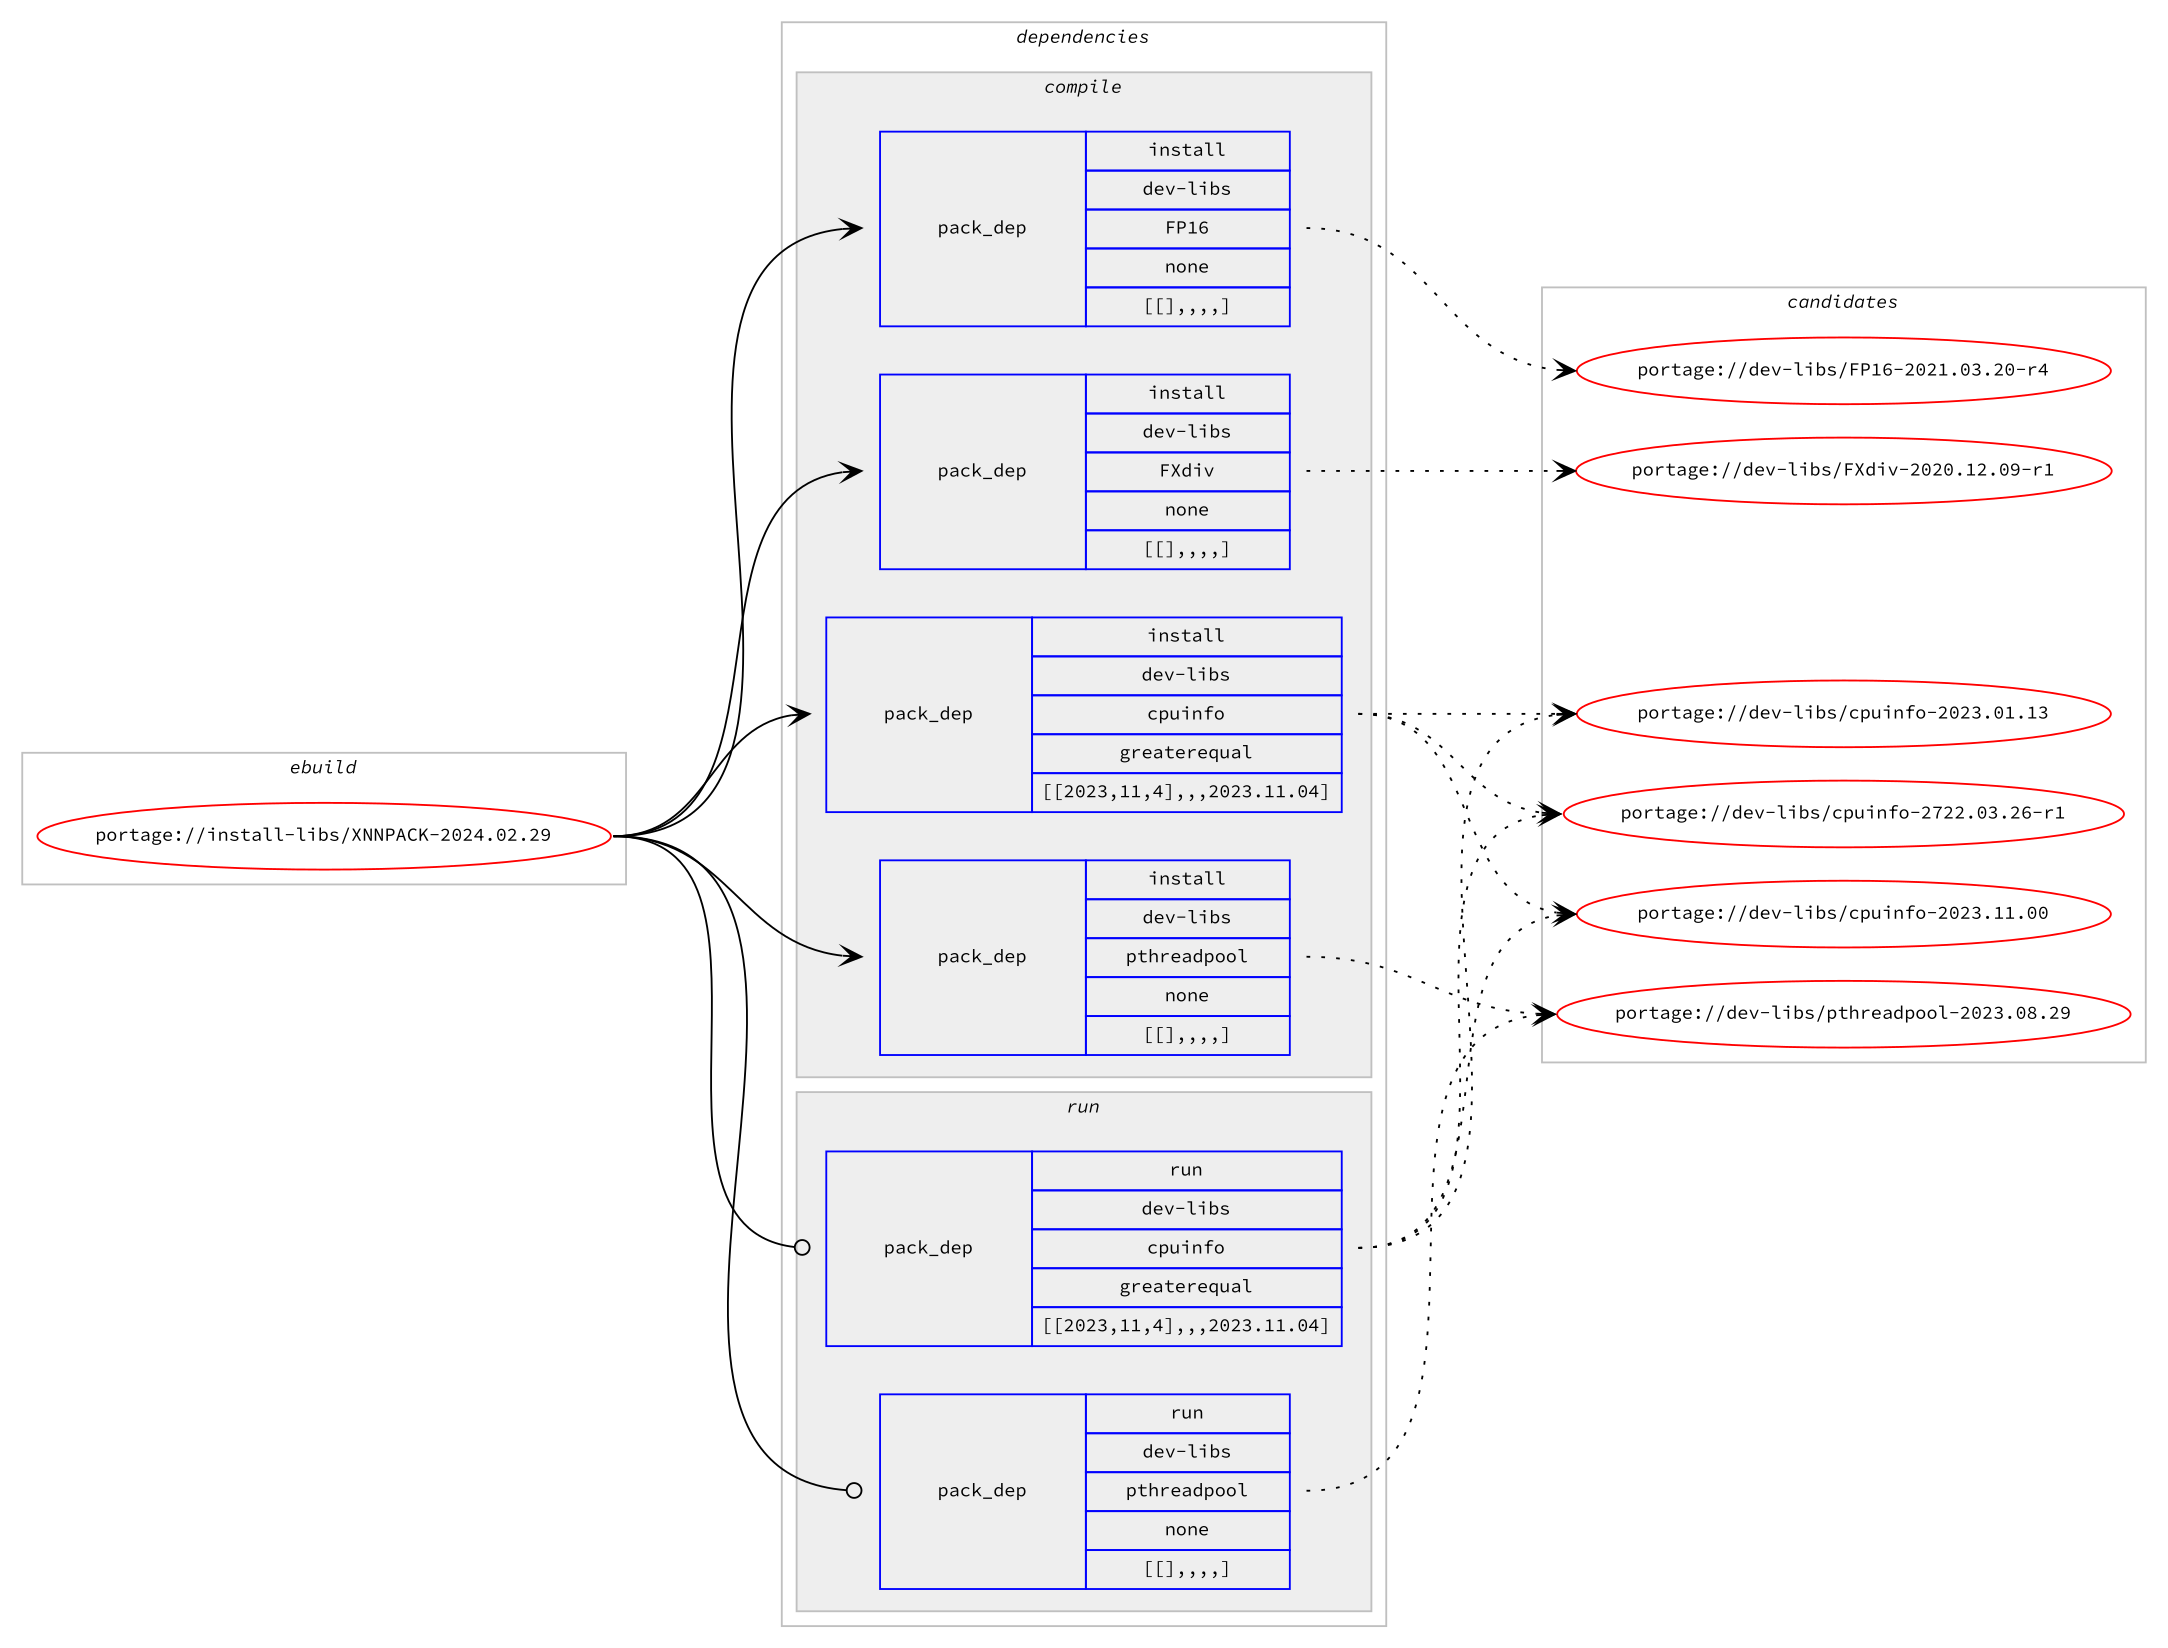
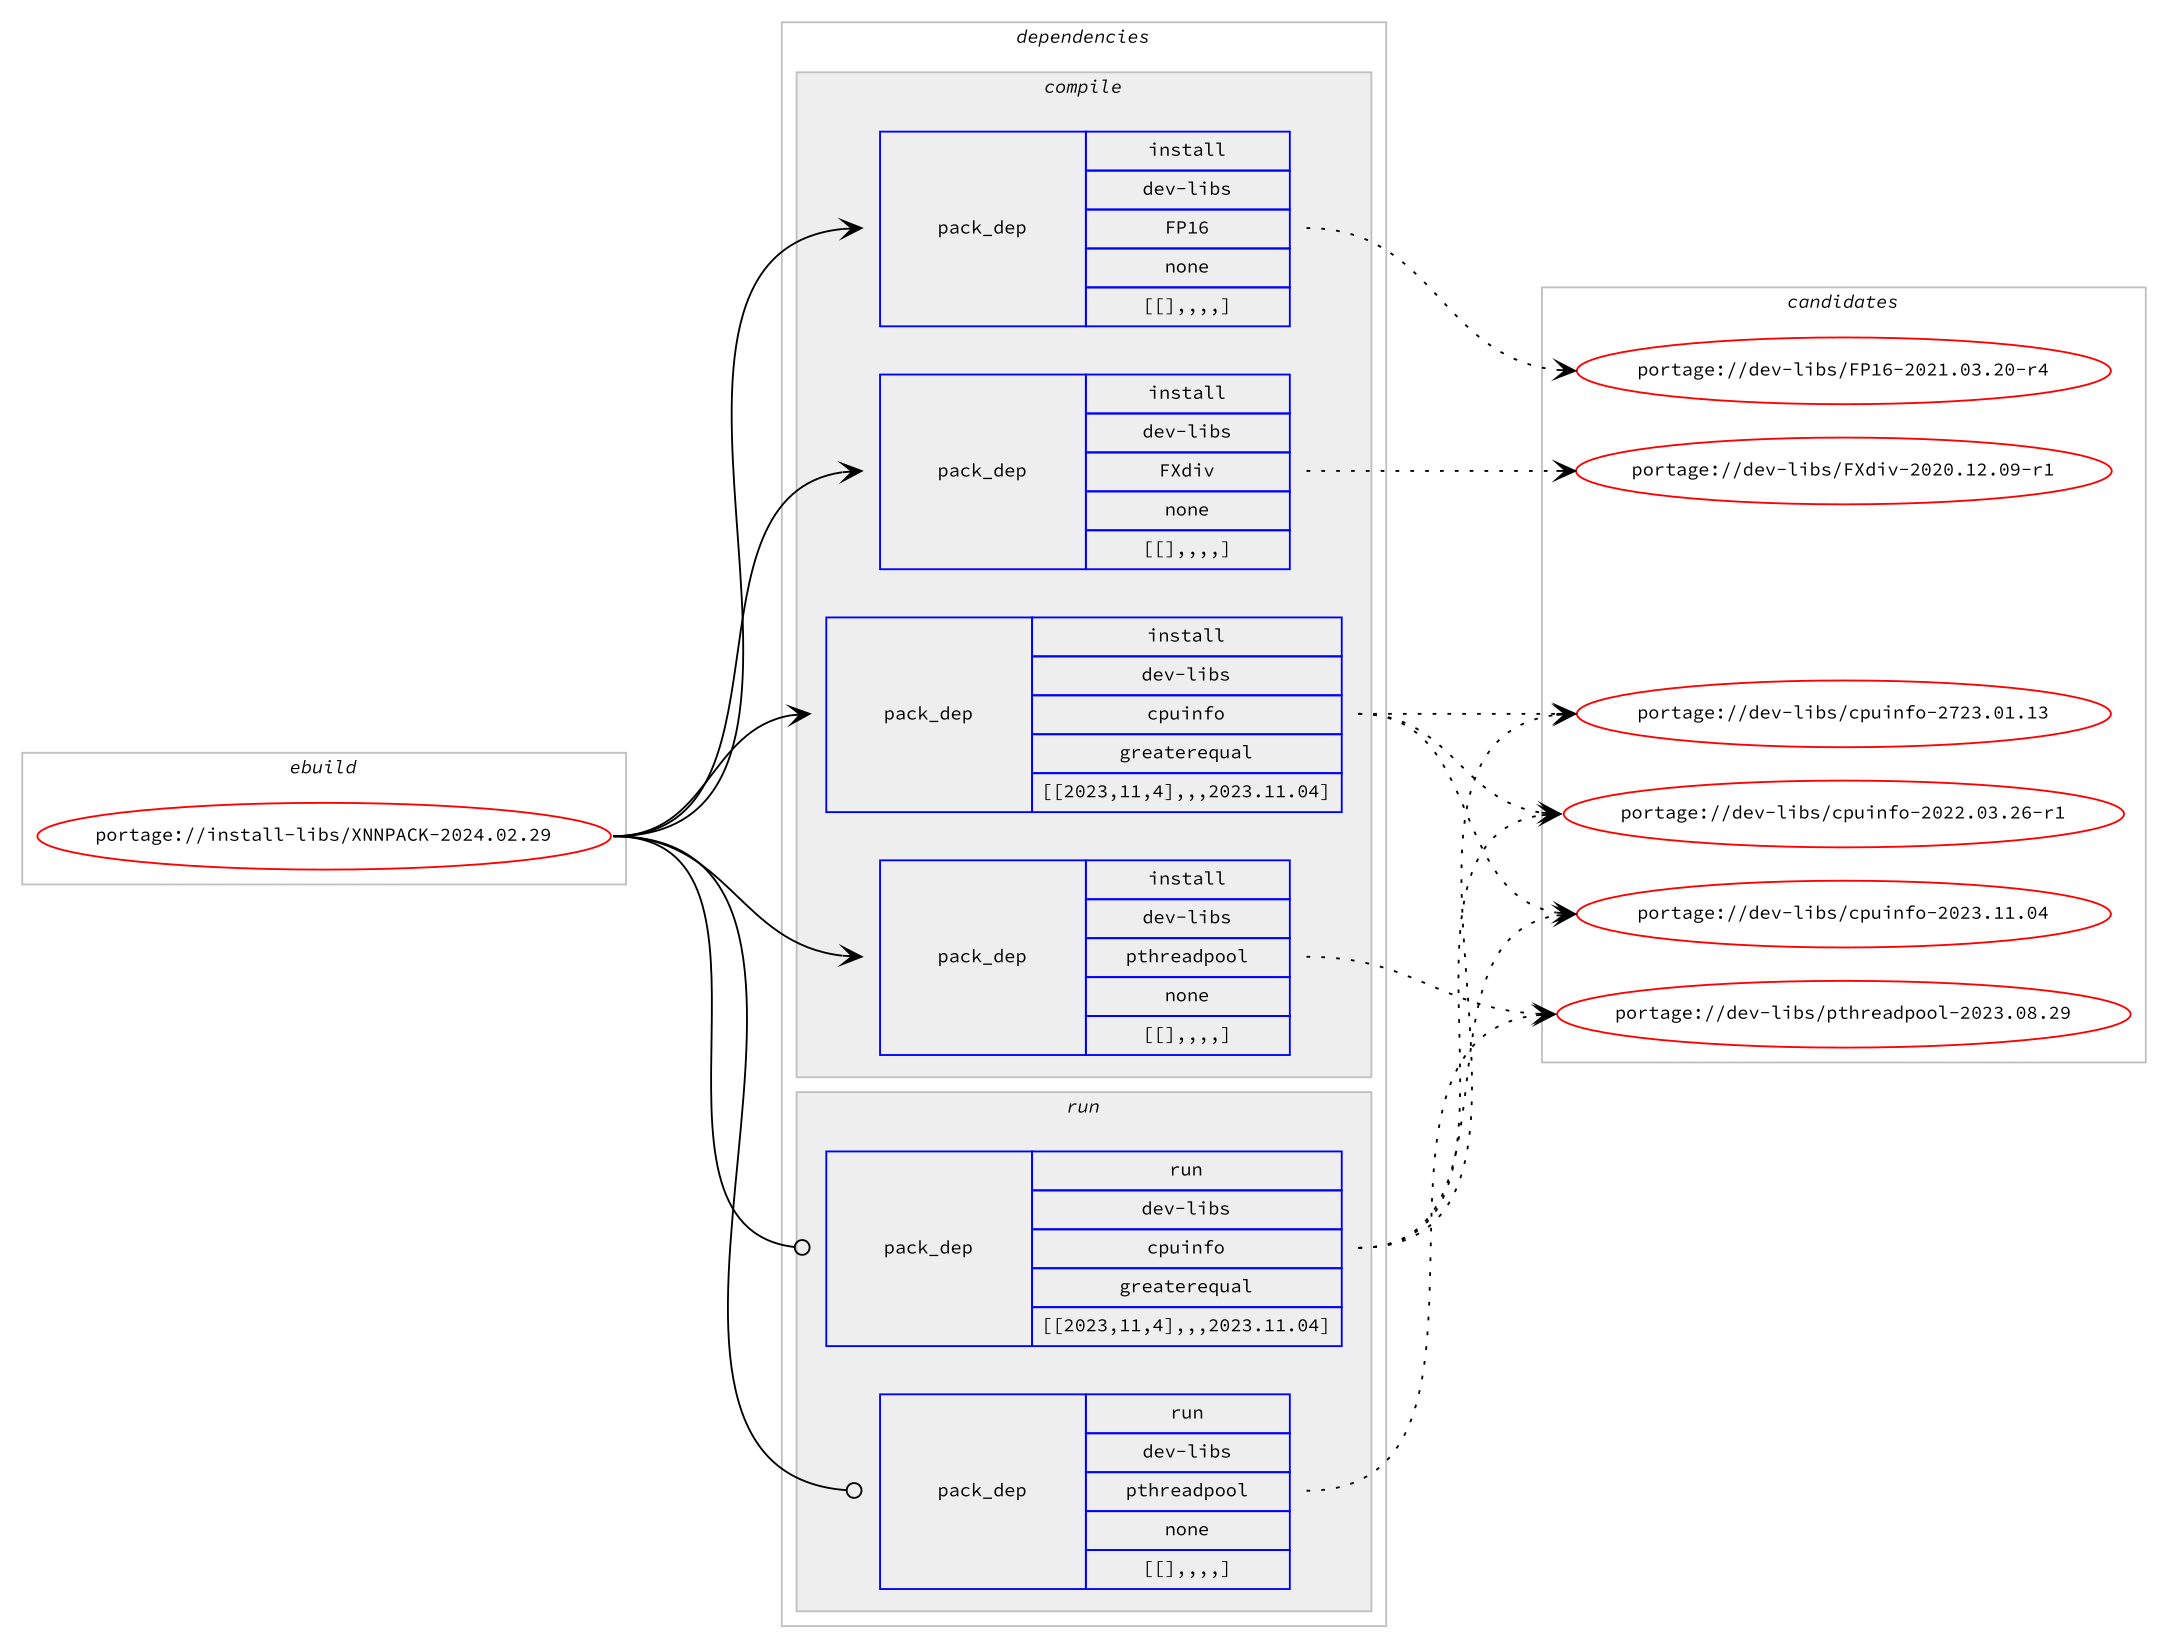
node "portage://dev-libs/cpuinfo-2023.01.13": label "portage://dev-libs/cpuinfo-2023.01.13" -> "portage://dev-libs/cpuinfo-2723.01.13"
node "portage://dev-libs/cpuinfo-2722.03.26-r1": label "portage://dev-libs/cpuinfo-2722.03.26-r1" -> "portage://dev-libs/cpuinfo-2022.03.26-r1"
node "portage://dev-libs/cpuinfo-2023.11.00": label "portage://dev-libs/cpuinfo-2023.11.00" -> "portage://dev-libs/cpuinfo-2023.11.04"
